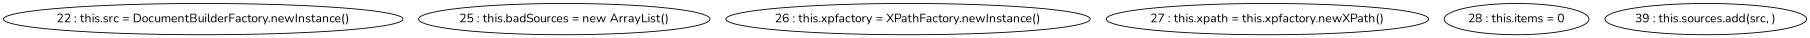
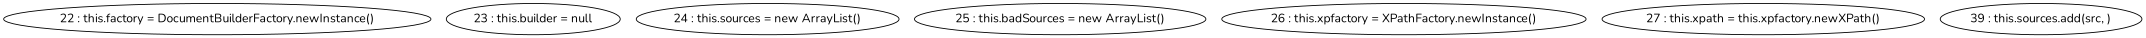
node "22 : this.src = DocumentBuilderFactory.newInstance()": label "22 : this.src = DocumentBuilderFactory.newInstance()" -> "22 : this.factory = DocumentBuilderFactory.newInstance()"
node "23 : this.builder = null": added
node "24 : this.sources = new ArrayList()": added
node "28 : this.items = 0": removed
